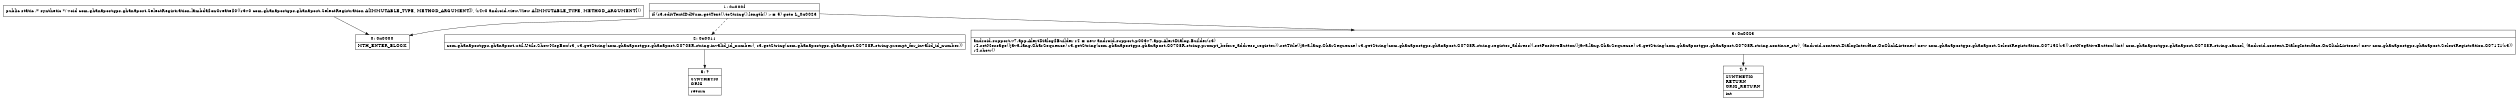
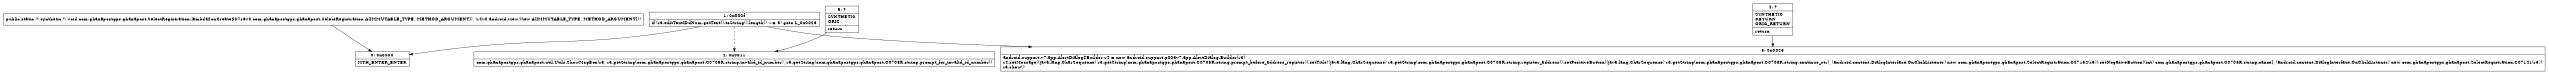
node "0: 0x0000": text "MTH_ENTER_BLOCK" -> "MTH_ENTER_ENTER"
node "3: 0x0023": text "r4.show()" -> "r3.show()"
edge "2: 0x0011" -> "5: ?": reversed
edge "3: 0x0023" -> "4: ?": reversed
node "4: ?": text "int" -> "return"
